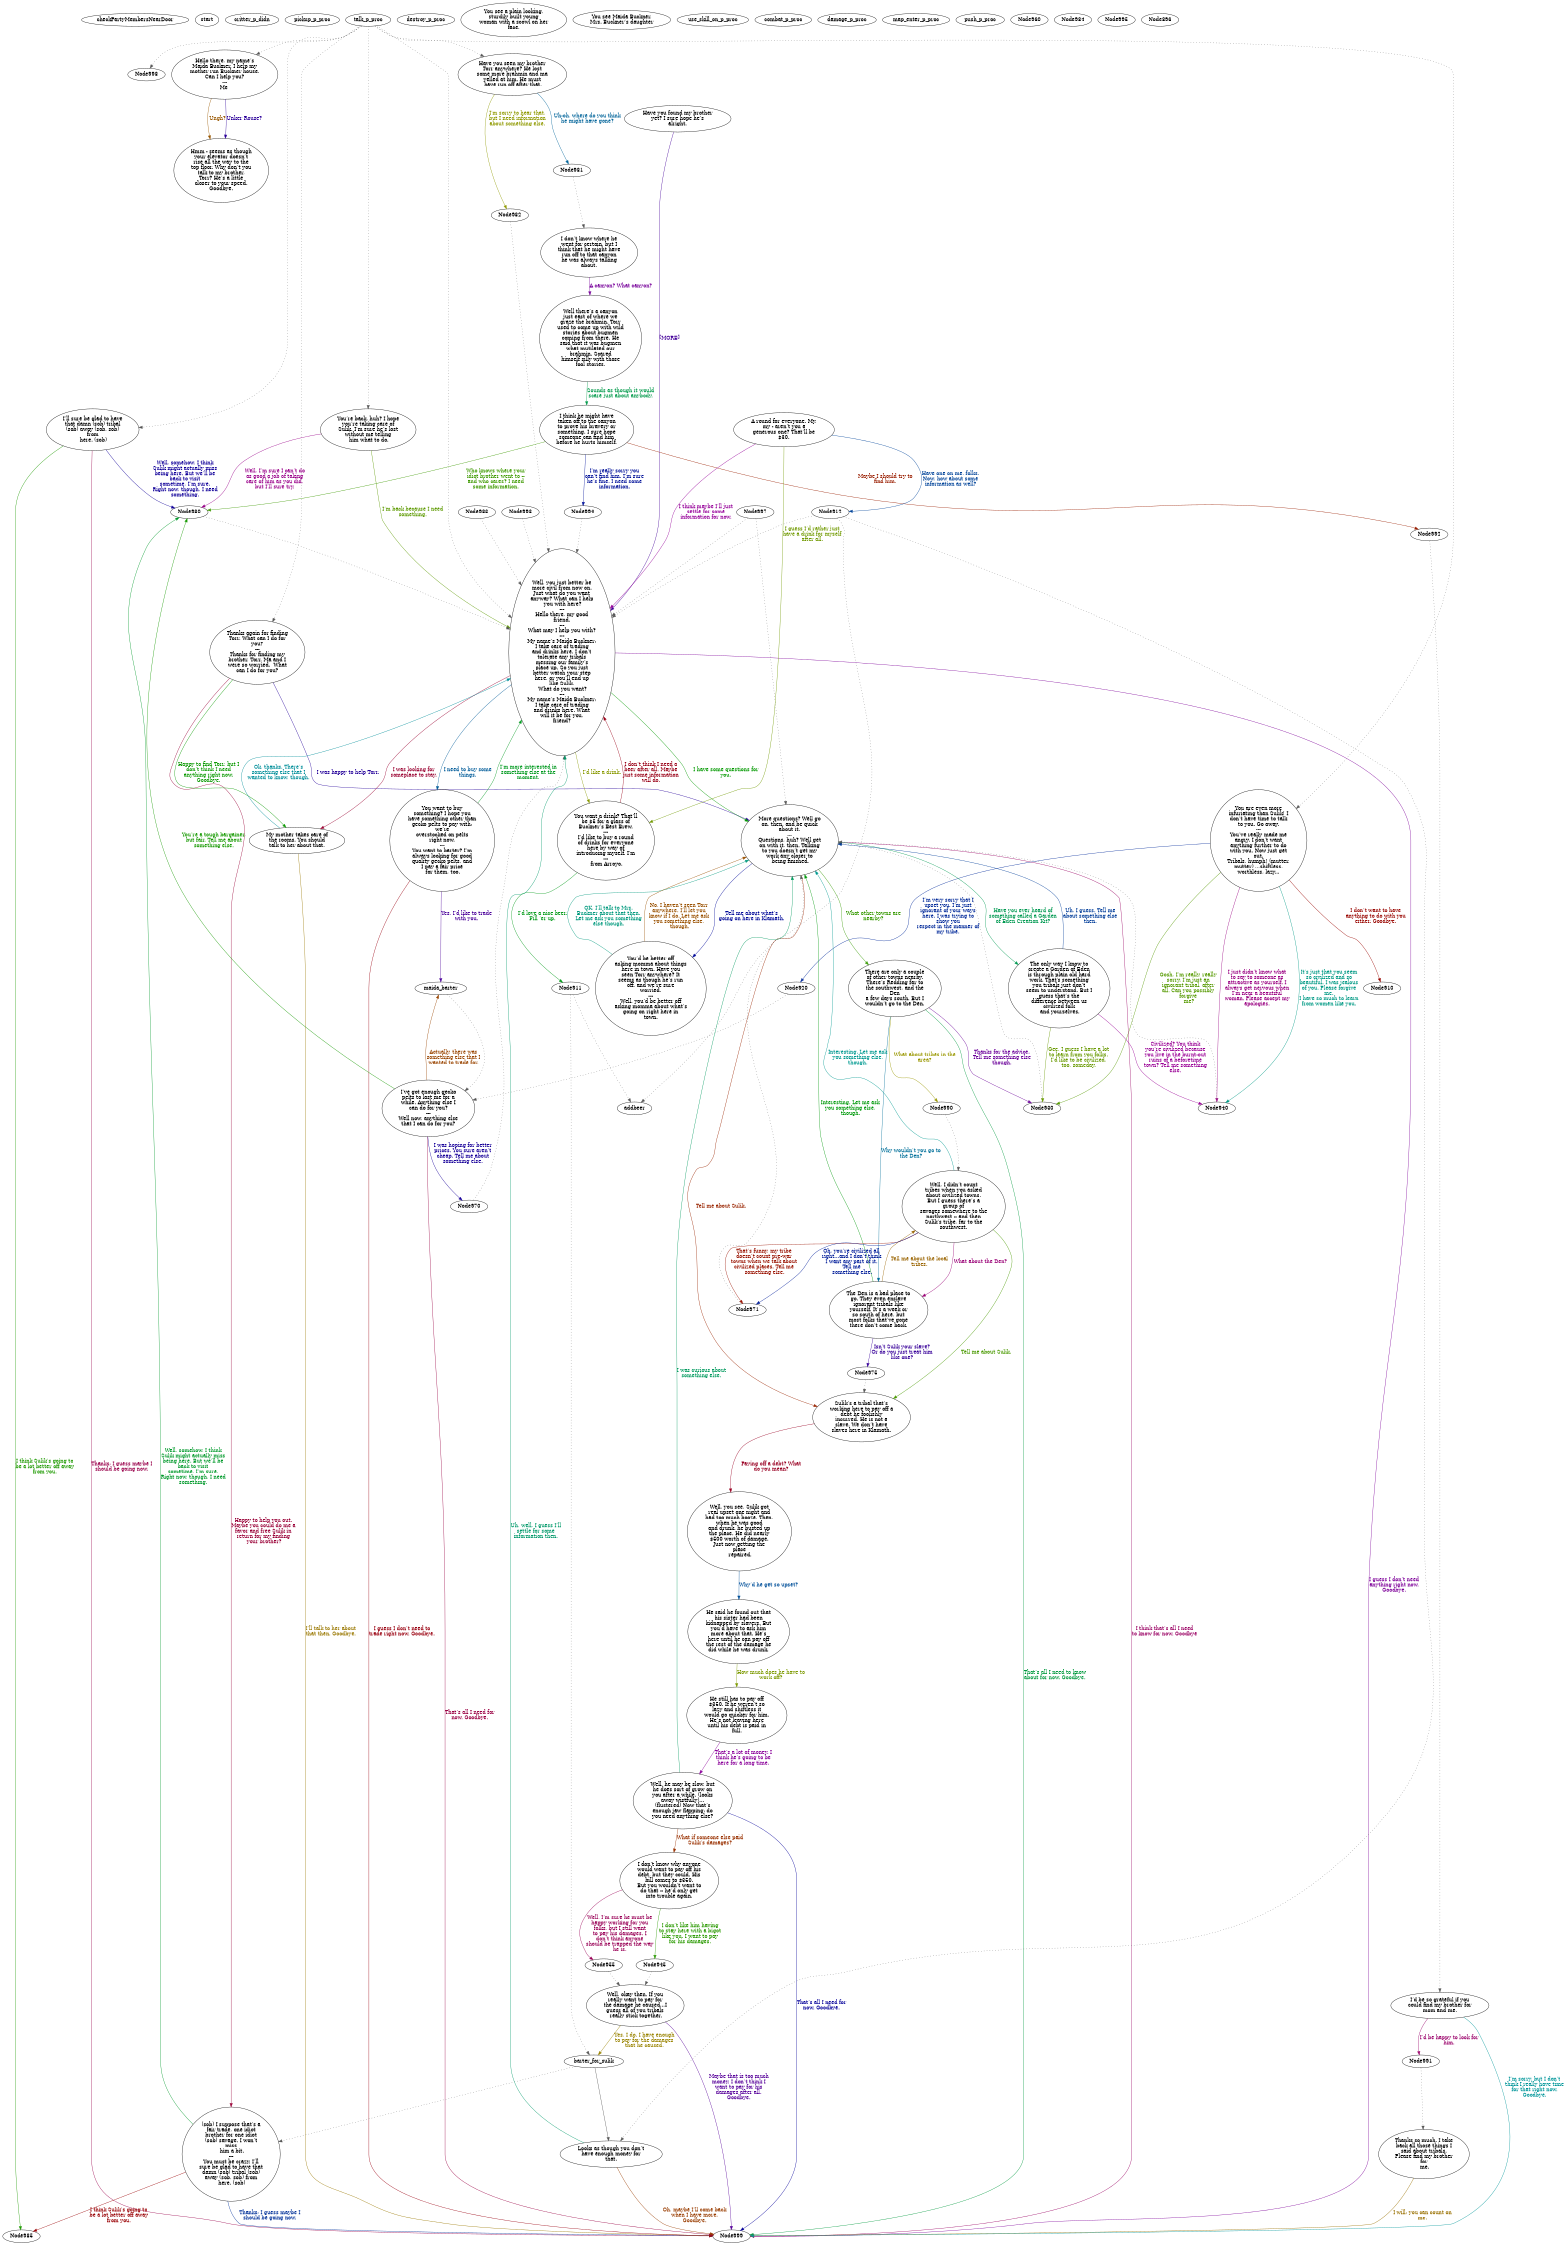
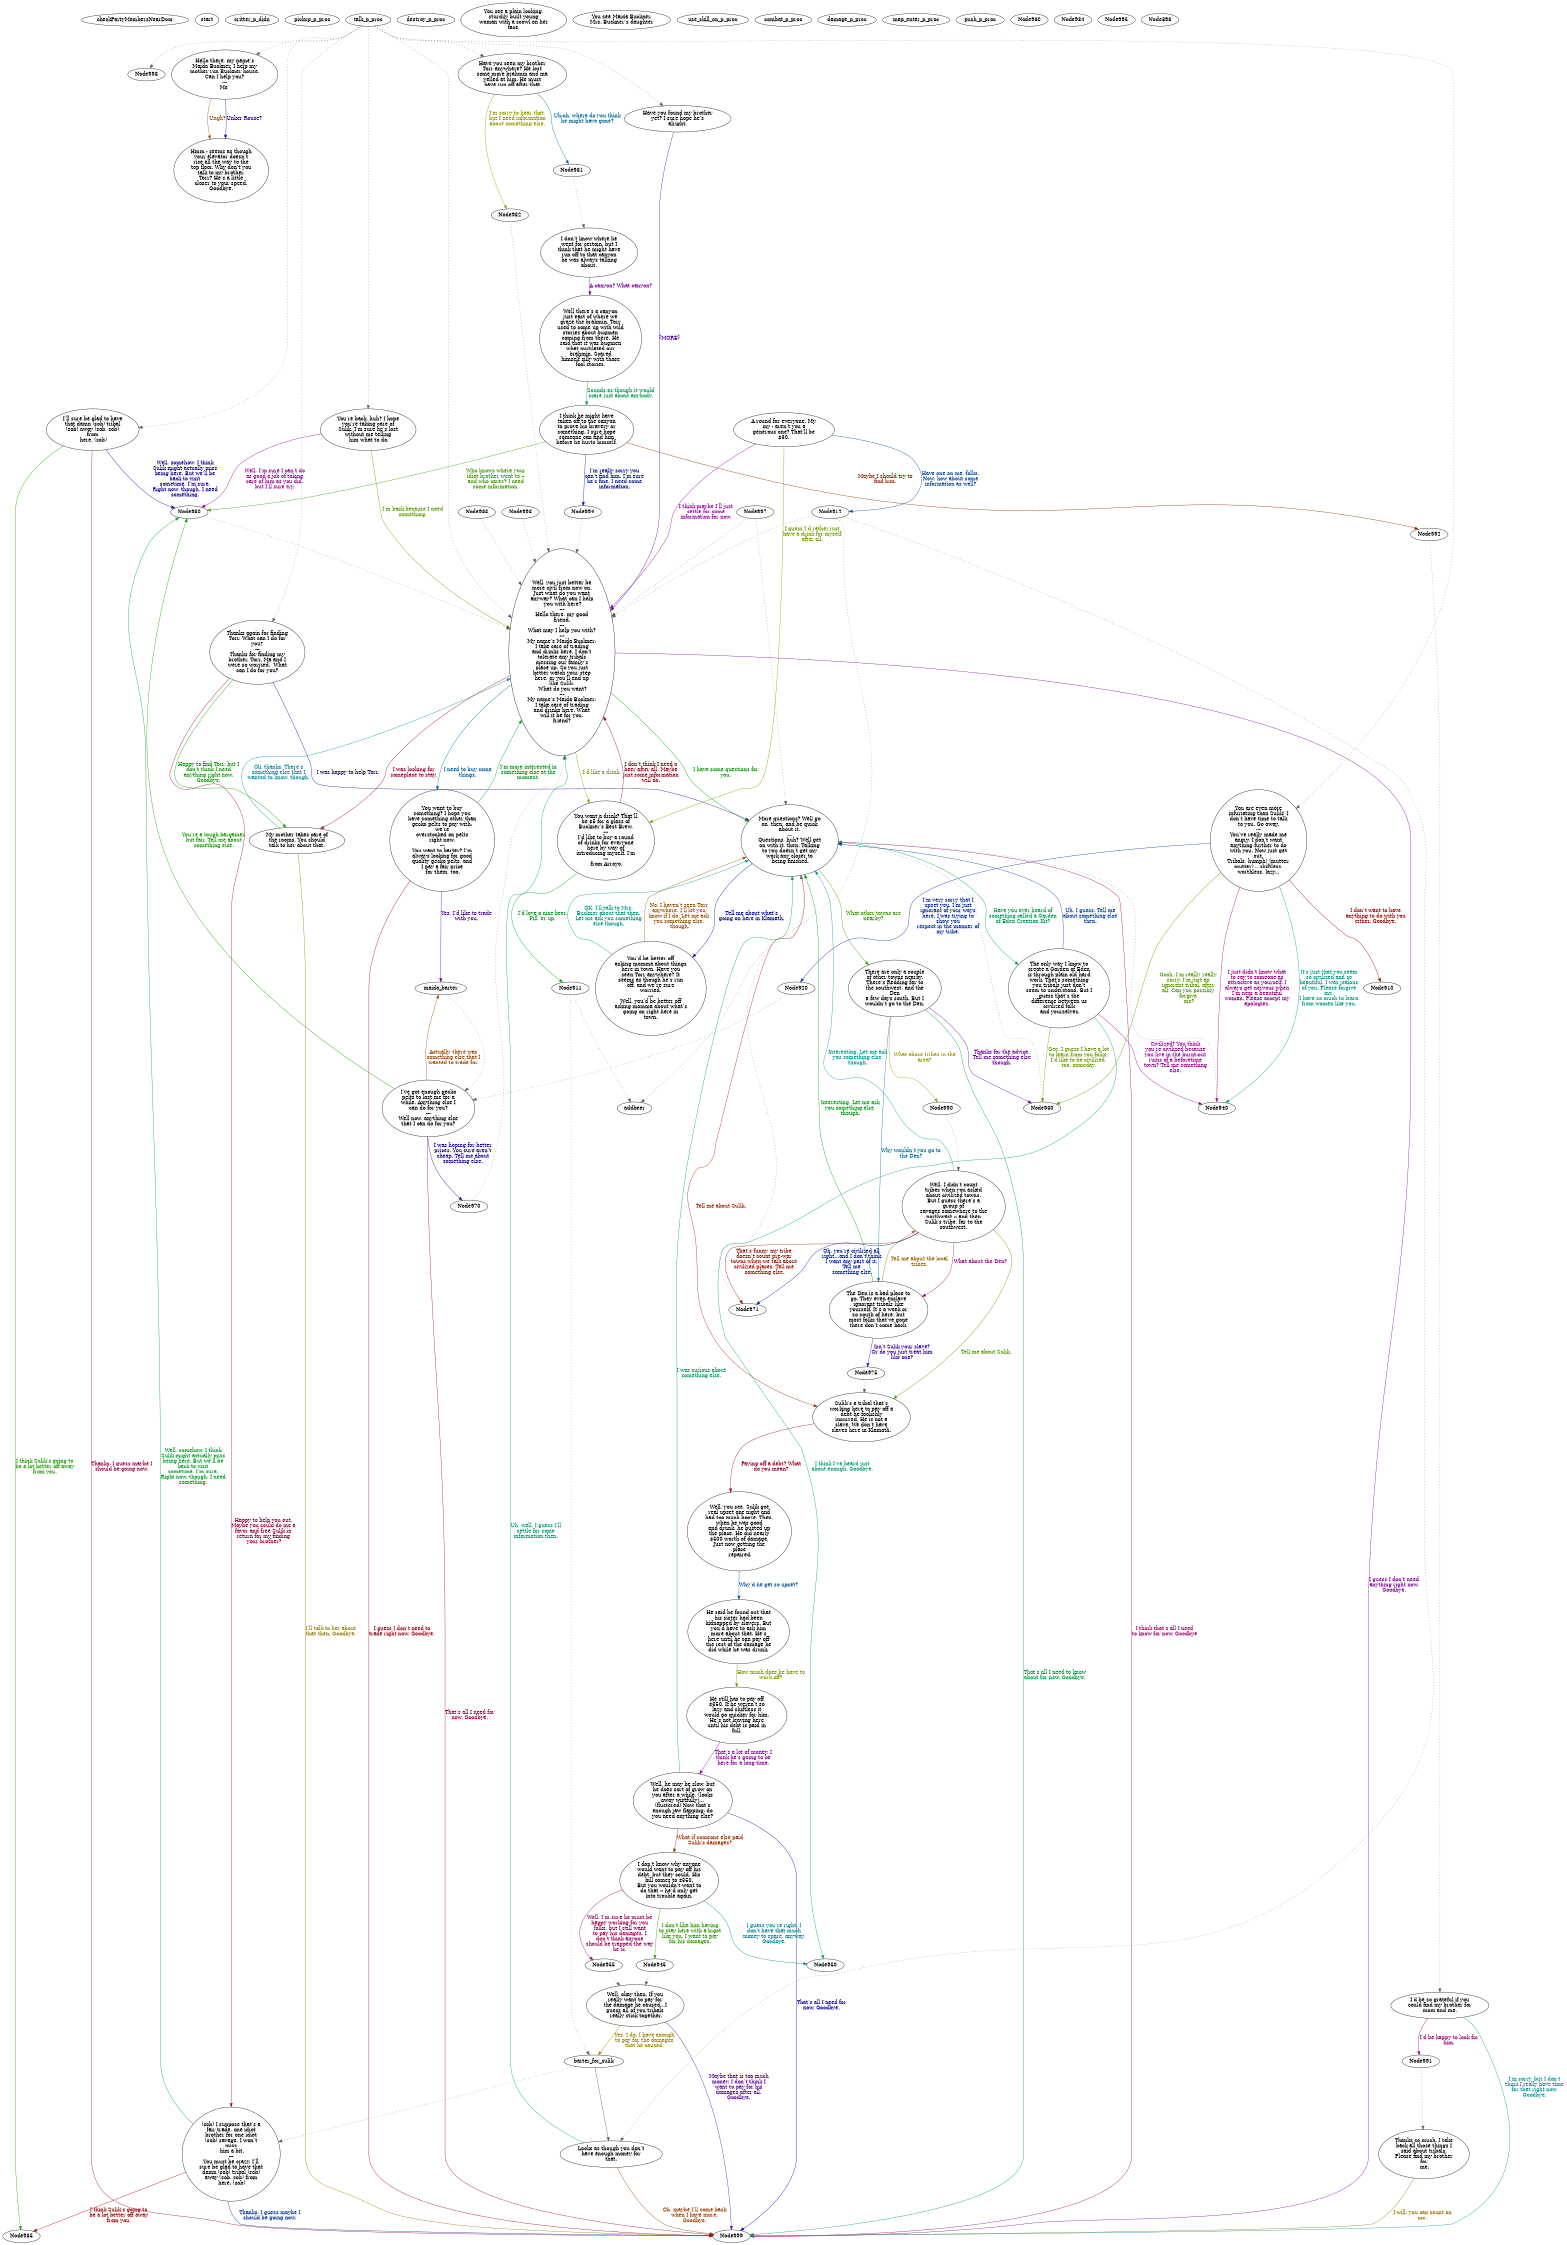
edge "talk_p_proc" -> "Have you found my brother yet? I sure hope he’s alright.": added
node "Node950": added
